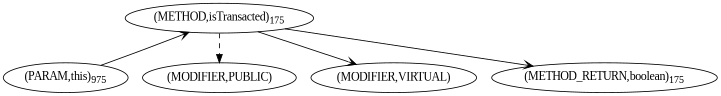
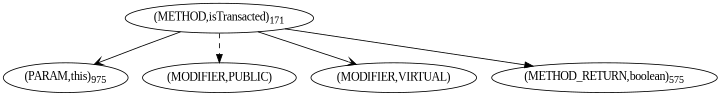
node "(METHOD,isTransacted)": text "175" -> "171"
edge "(METHOD,isTransacted)" -> "(METHOD_RETURN,boolean)": arrowhead vee -> normal
edge "(PARAM,this)" -> "(METHOD,isTransacted)": reversed
node "(METHOD_RETURN,boolean)": text "175" -> "575"
